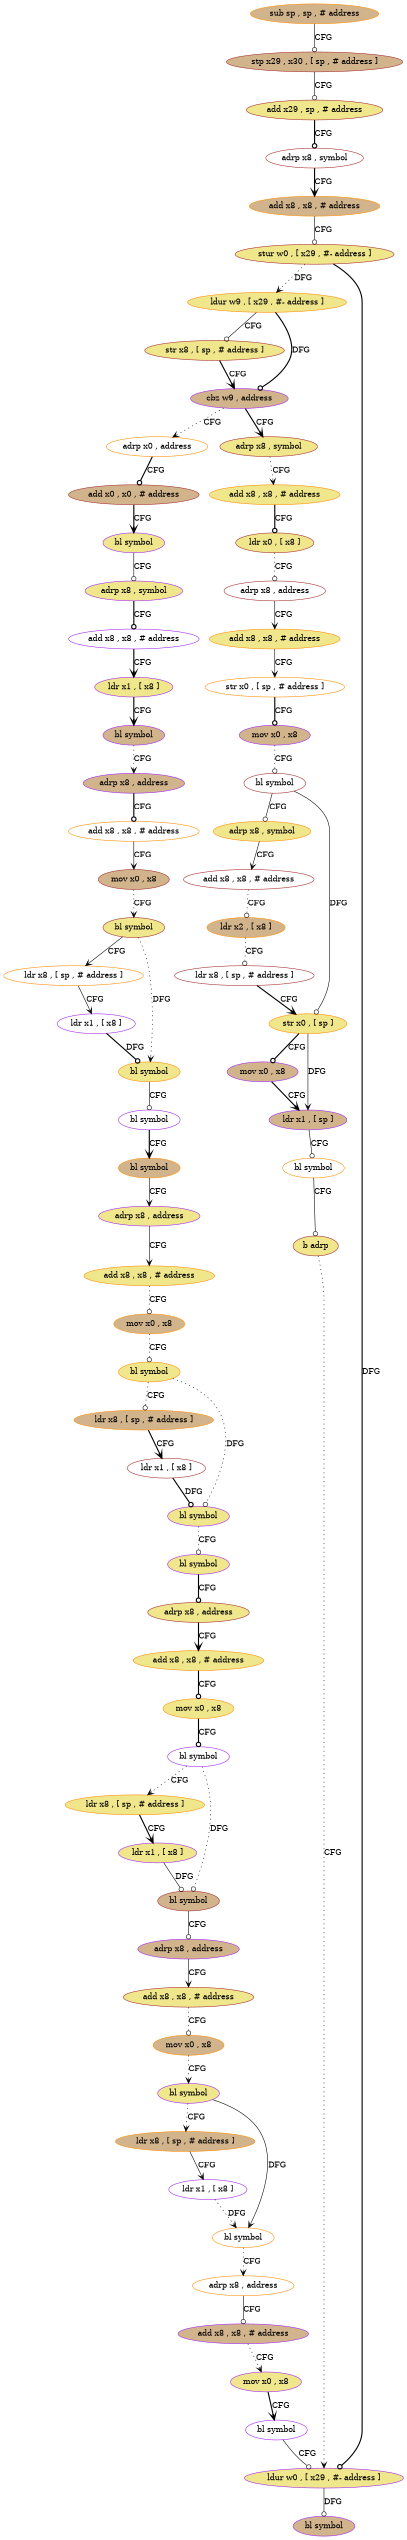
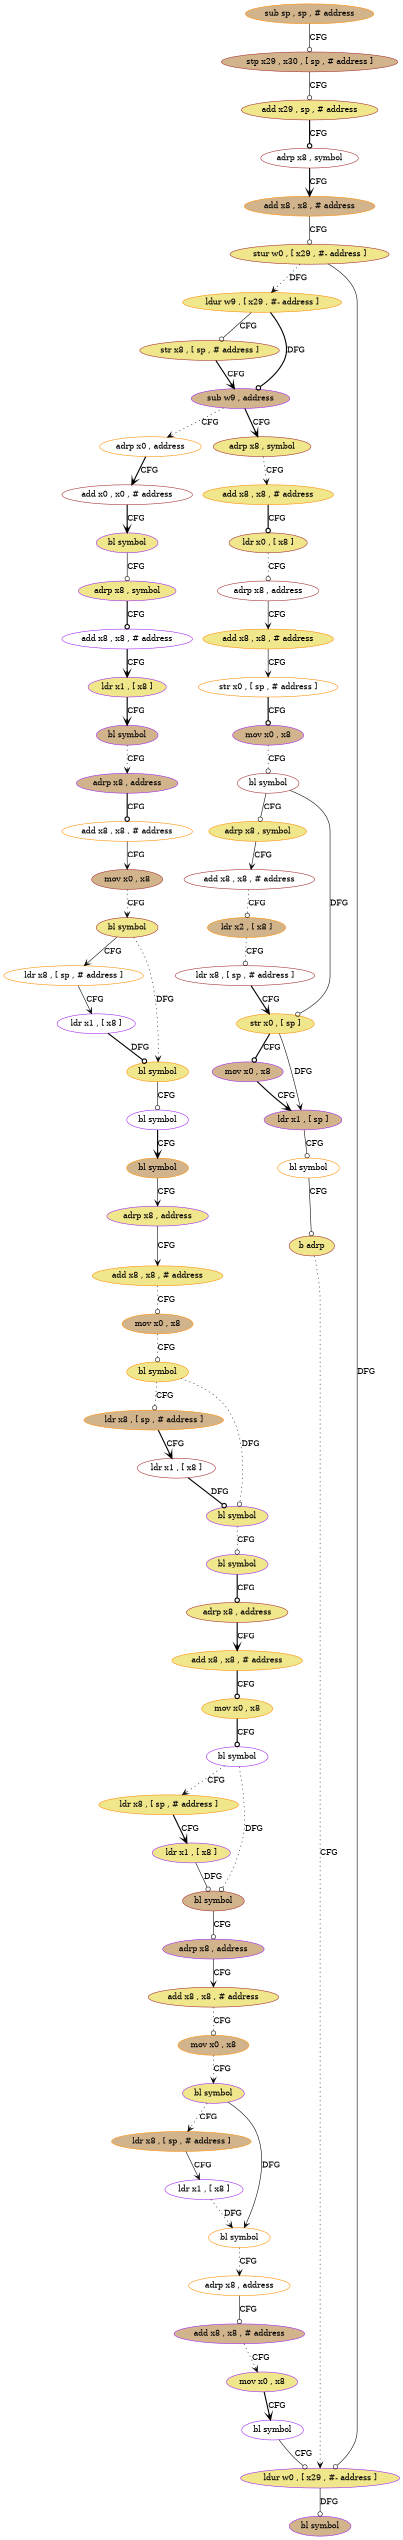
node "cbz w9 , address": label "cbz w9 , address" -> "sub w9 , address"
edge "adrp x0 , address" -> "add x0 , x0 , # address": arrowhead odot -> vee
node "add x0 , x0 , # address": fillcolor tan -> white
edge "stur w0 , [ x29 , #- address ]" -> "ldur w0 , [ x29 , #- address ]": style bold -> solid
